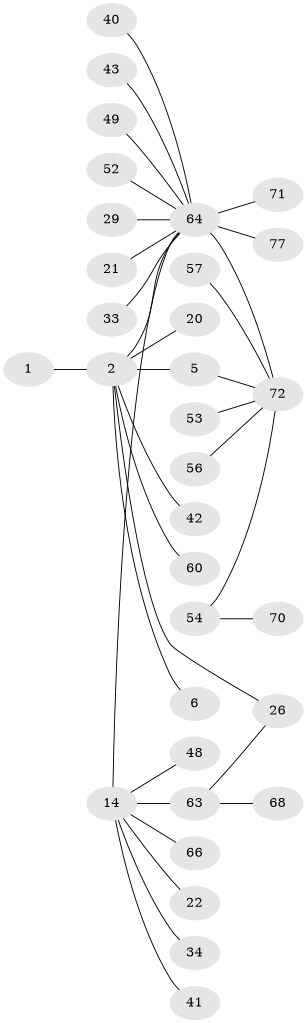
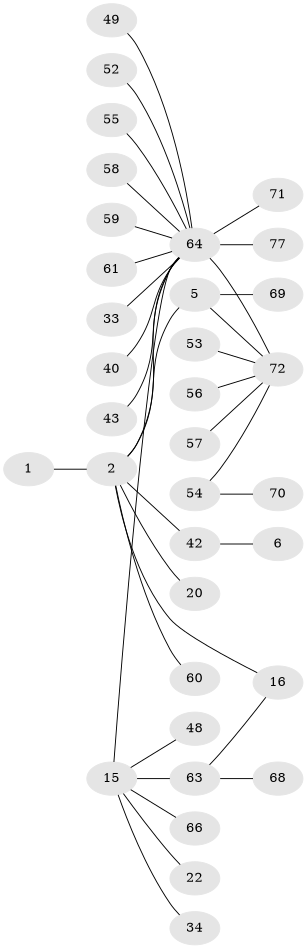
node "55": added
node "58": added
node "29": label "29" -> "59"
node "21": label "21" -> "61"
node "69": added
edge "2" -- "6": now "42" -- "6"
node "26": label "26" -> "16"
node "14": label "14" -> "15"
node "41": removed
